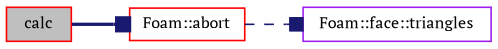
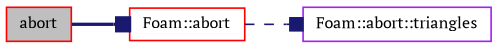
node "calc": label "calc" -> "abort"
node "Foam::face::triangles": label "Foam::face::triangles" -> "Foam::abort::triangles"
